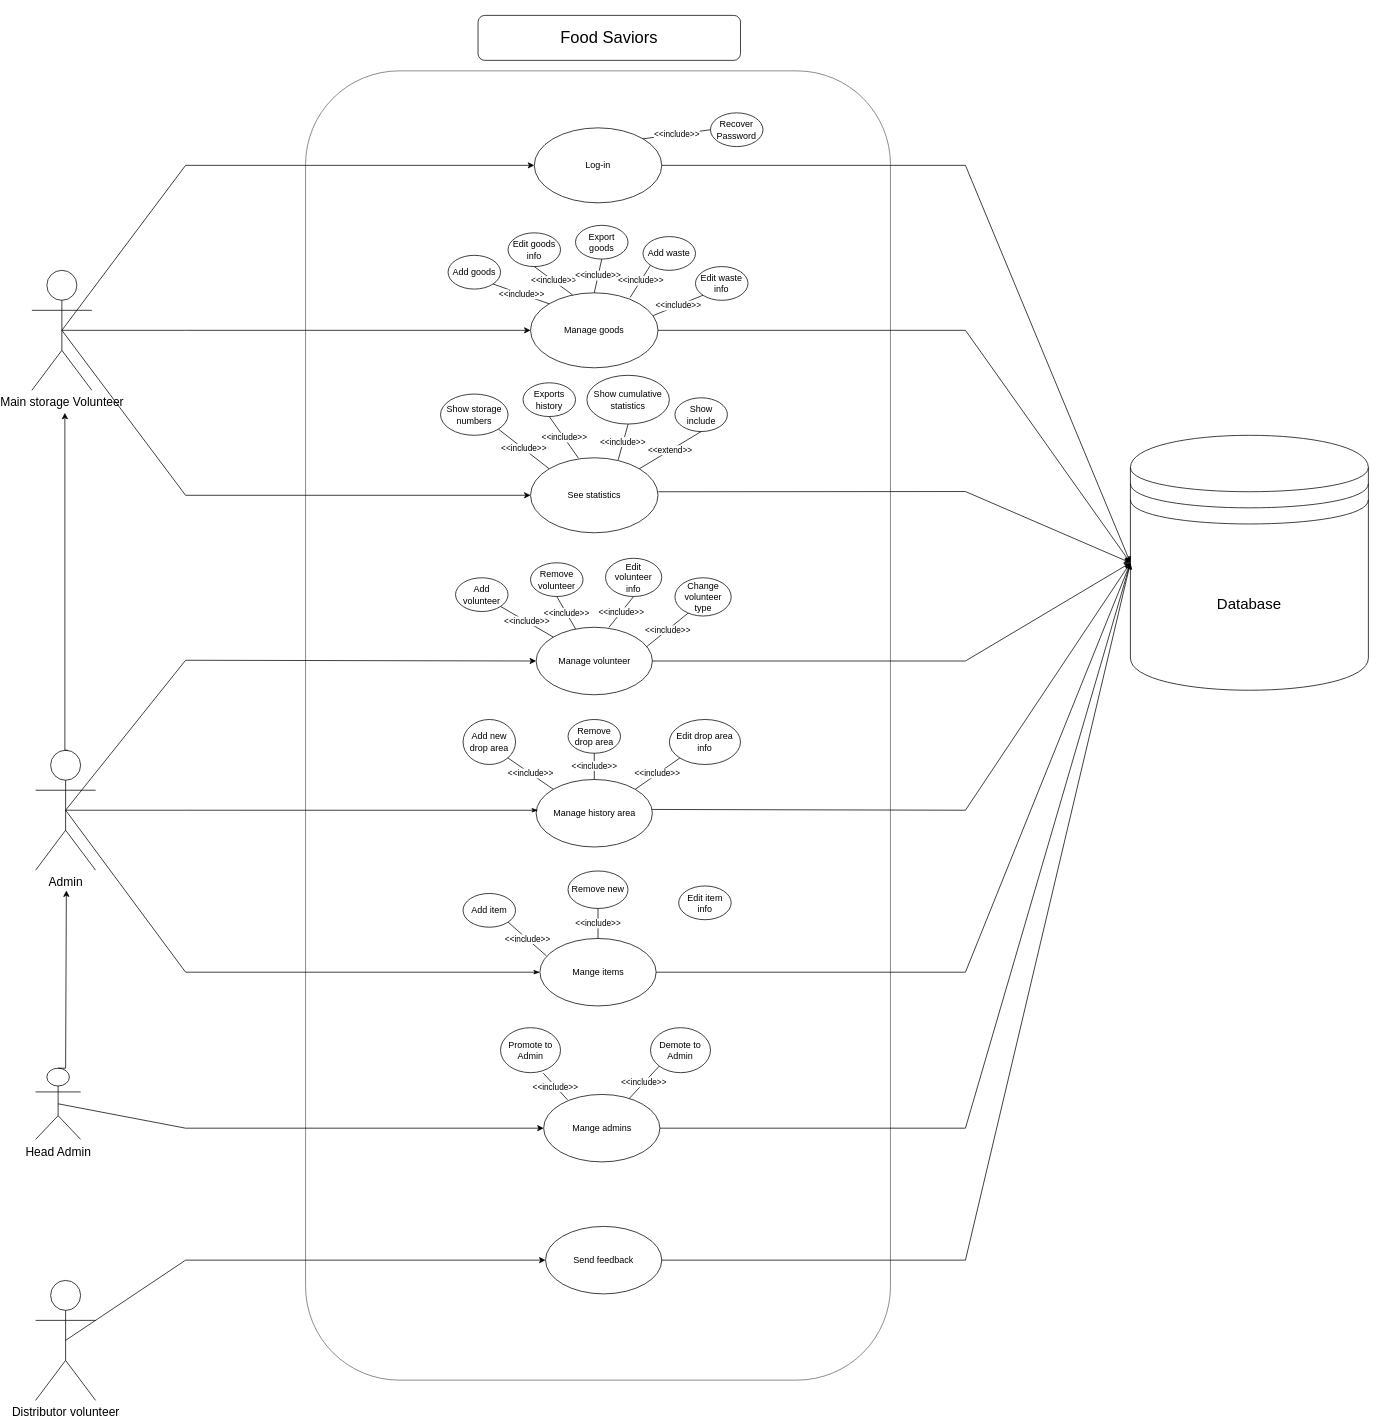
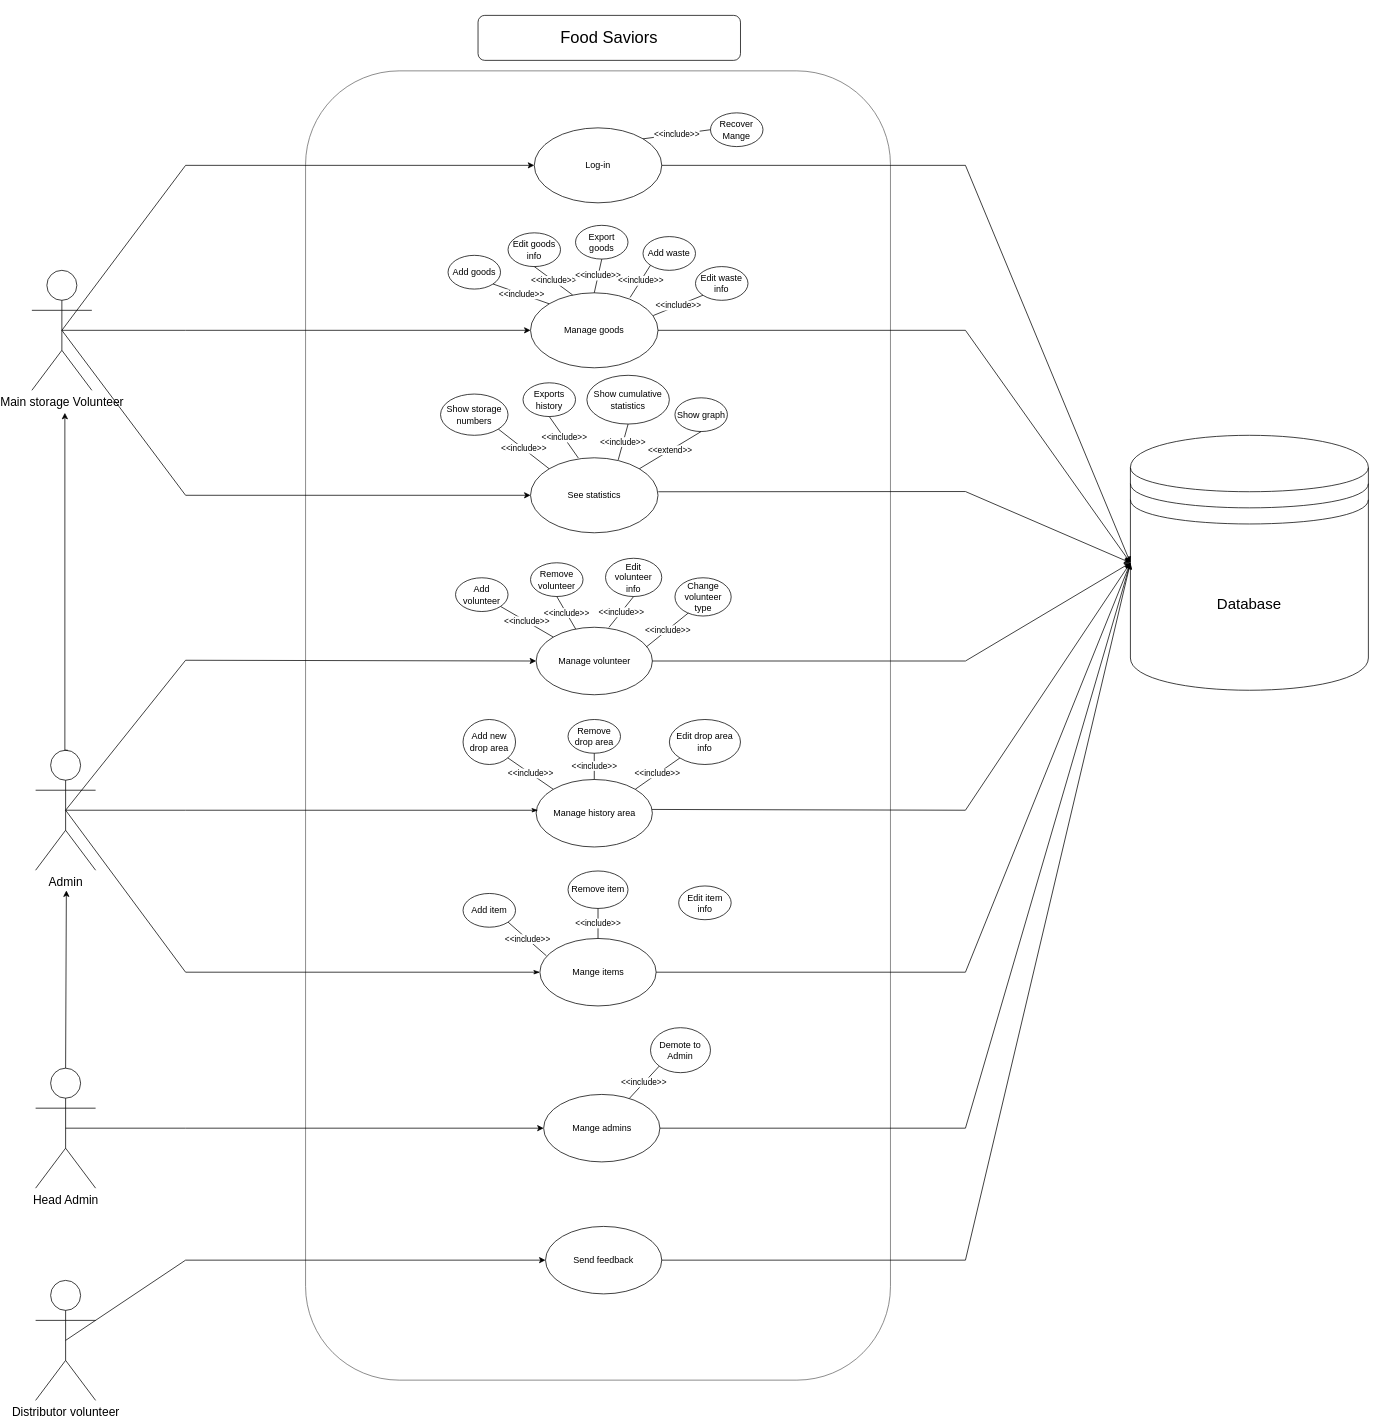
node "Recover Password": label "Recover Password" -> "Recover Mange"
node "Show include": label "Show include" -> "Show graph"
node "Remove new": label "Remove new" -> "Remove item"
node "Promote to Admin": removed
edge "Promote to Admin" -- "Mange admins": removed, label "<<include>>"
node "Head Admin": size 45x71 -> 60x120
